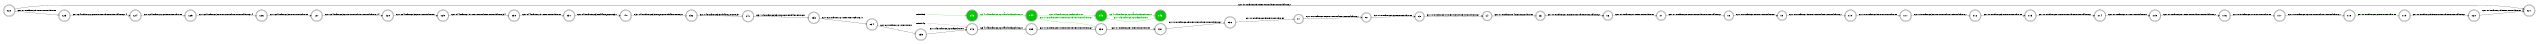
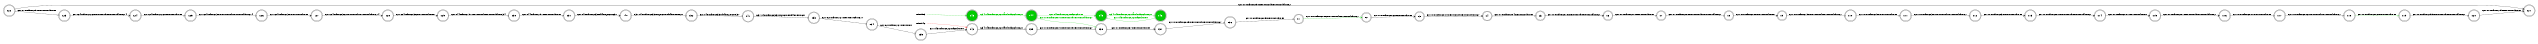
edge "s1" -> "s2": color black -> #00cc00
